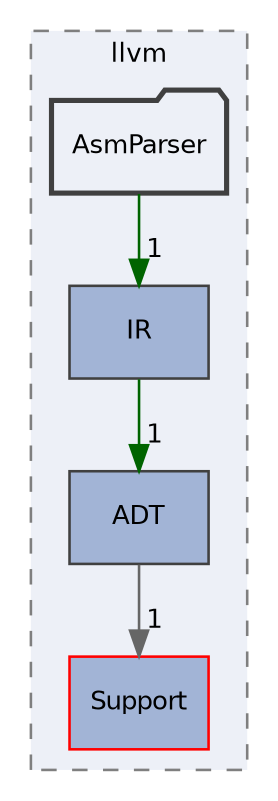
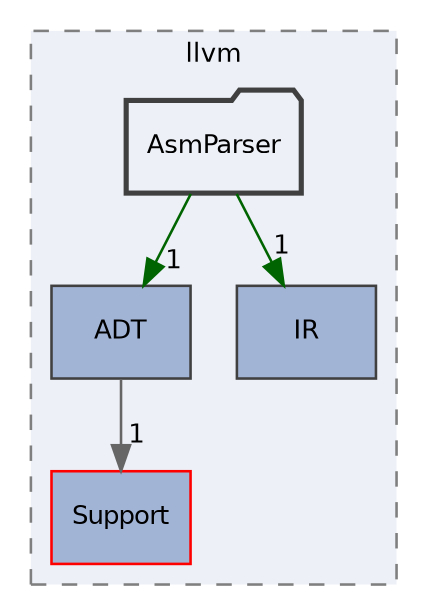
edge "IR" -> "ADT": now "AsmParser" -> "ADT"
